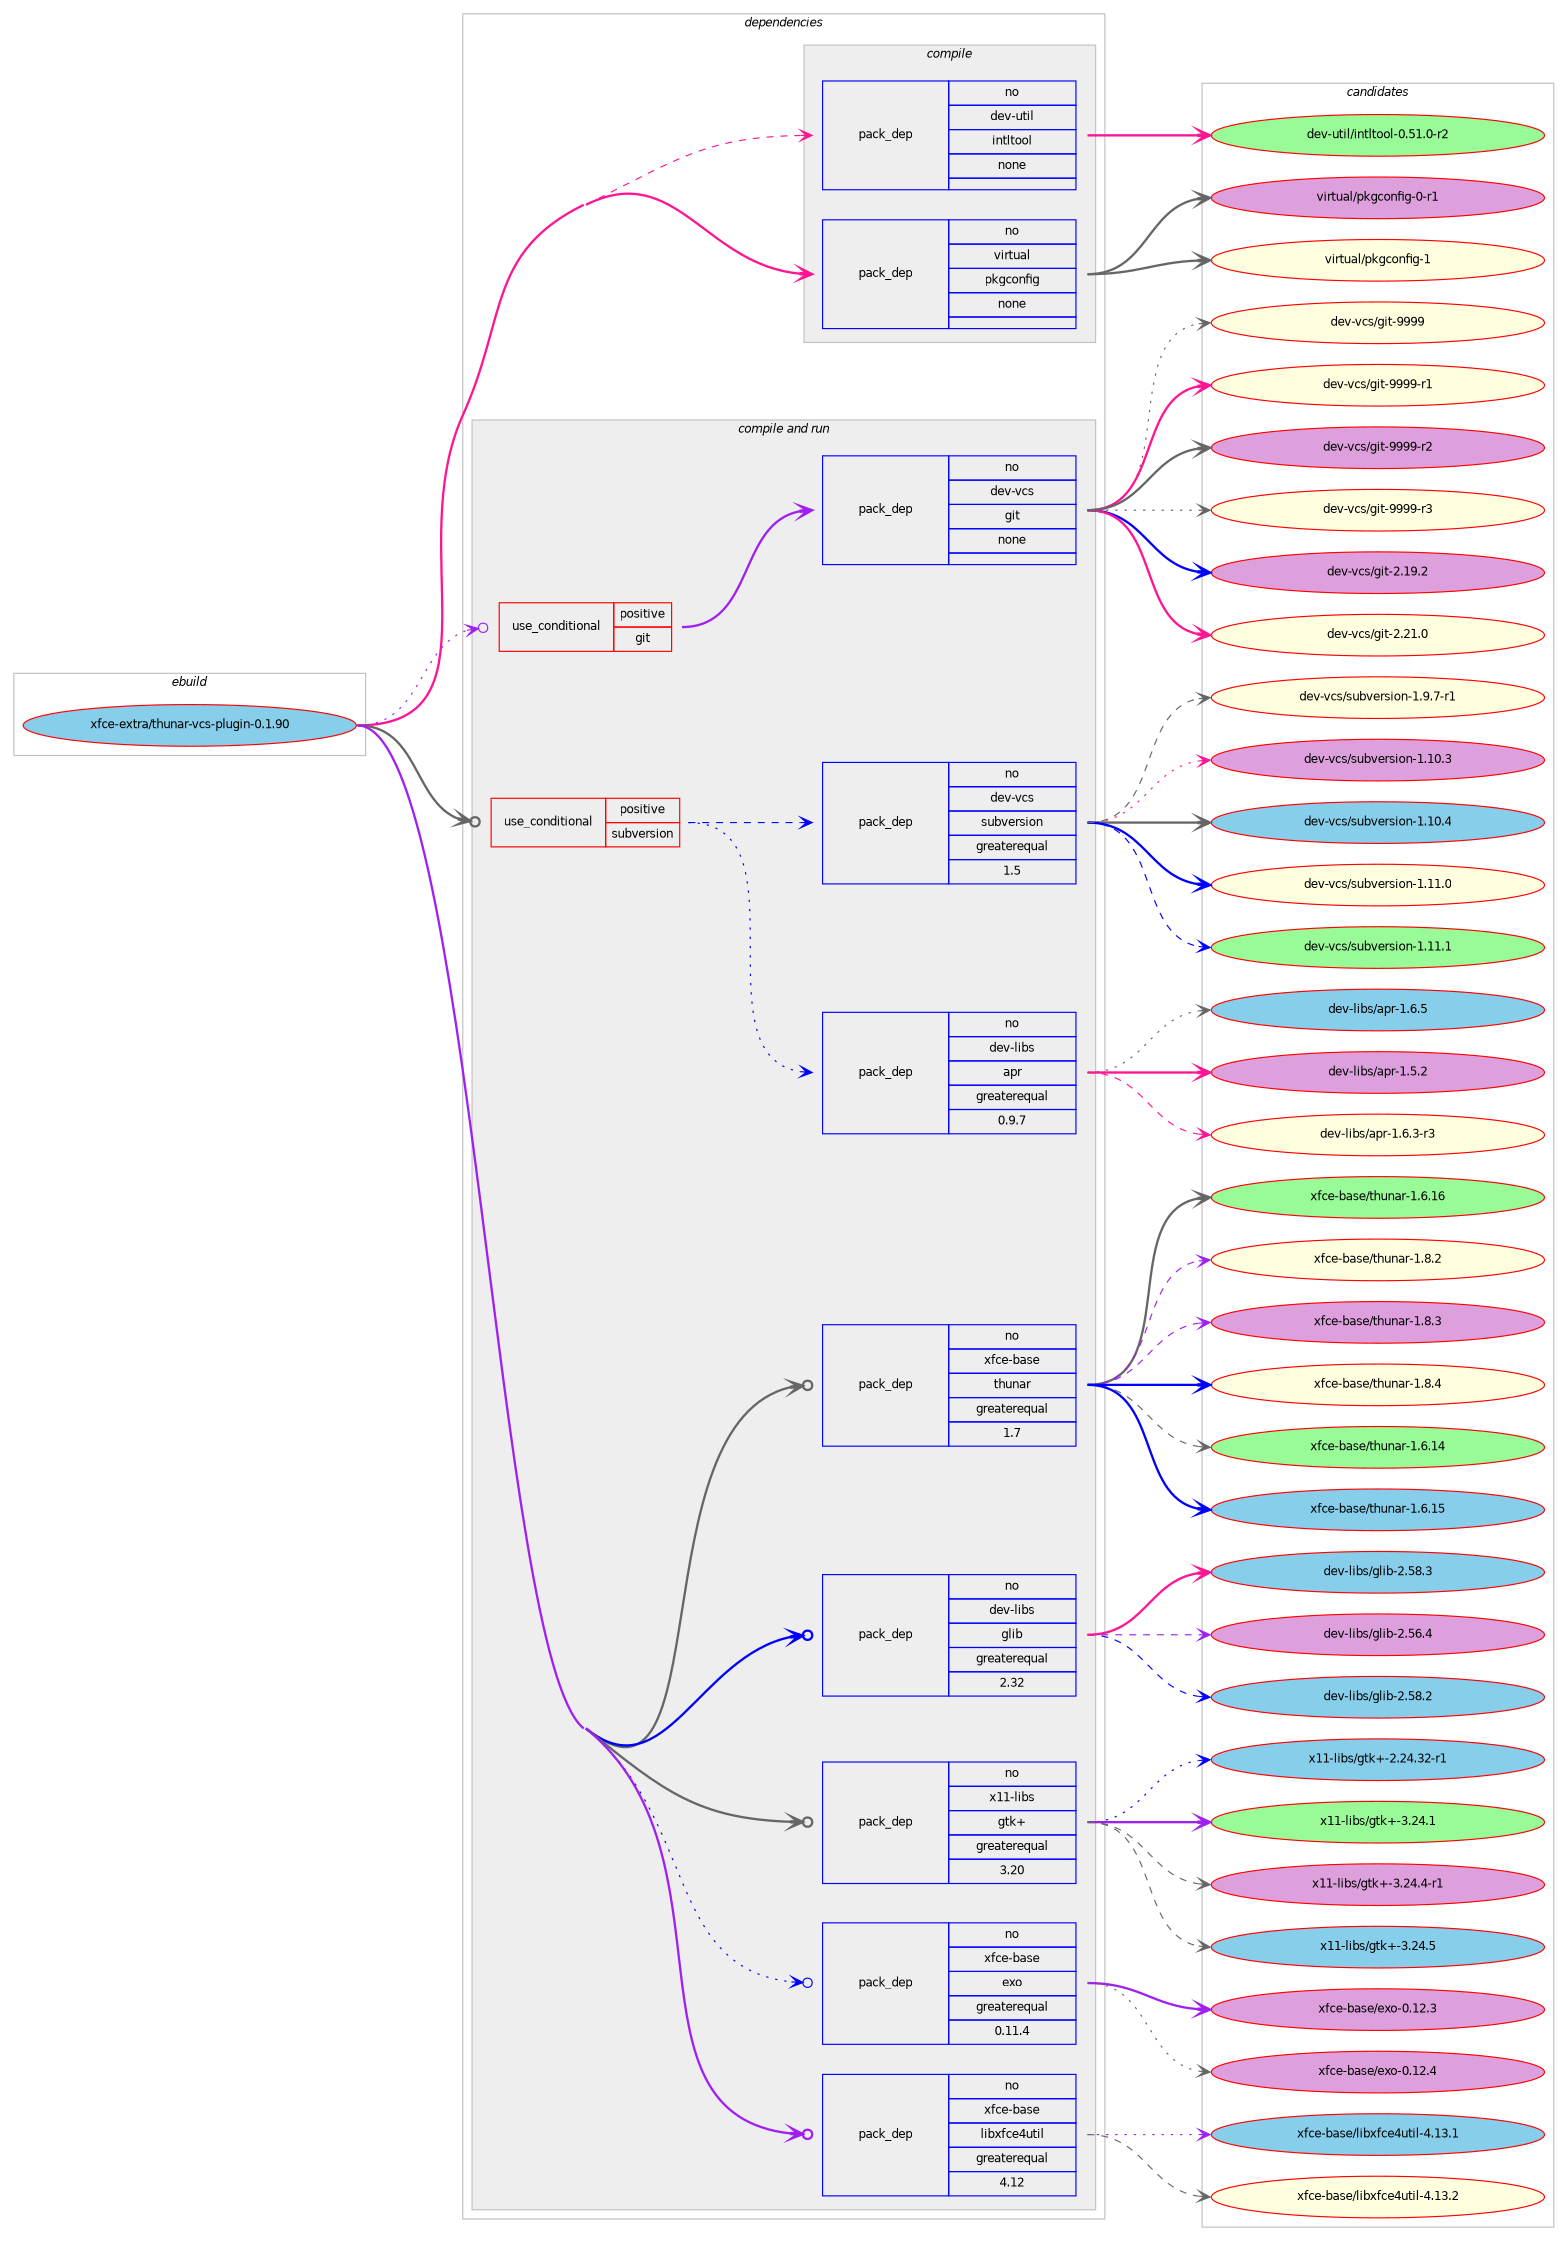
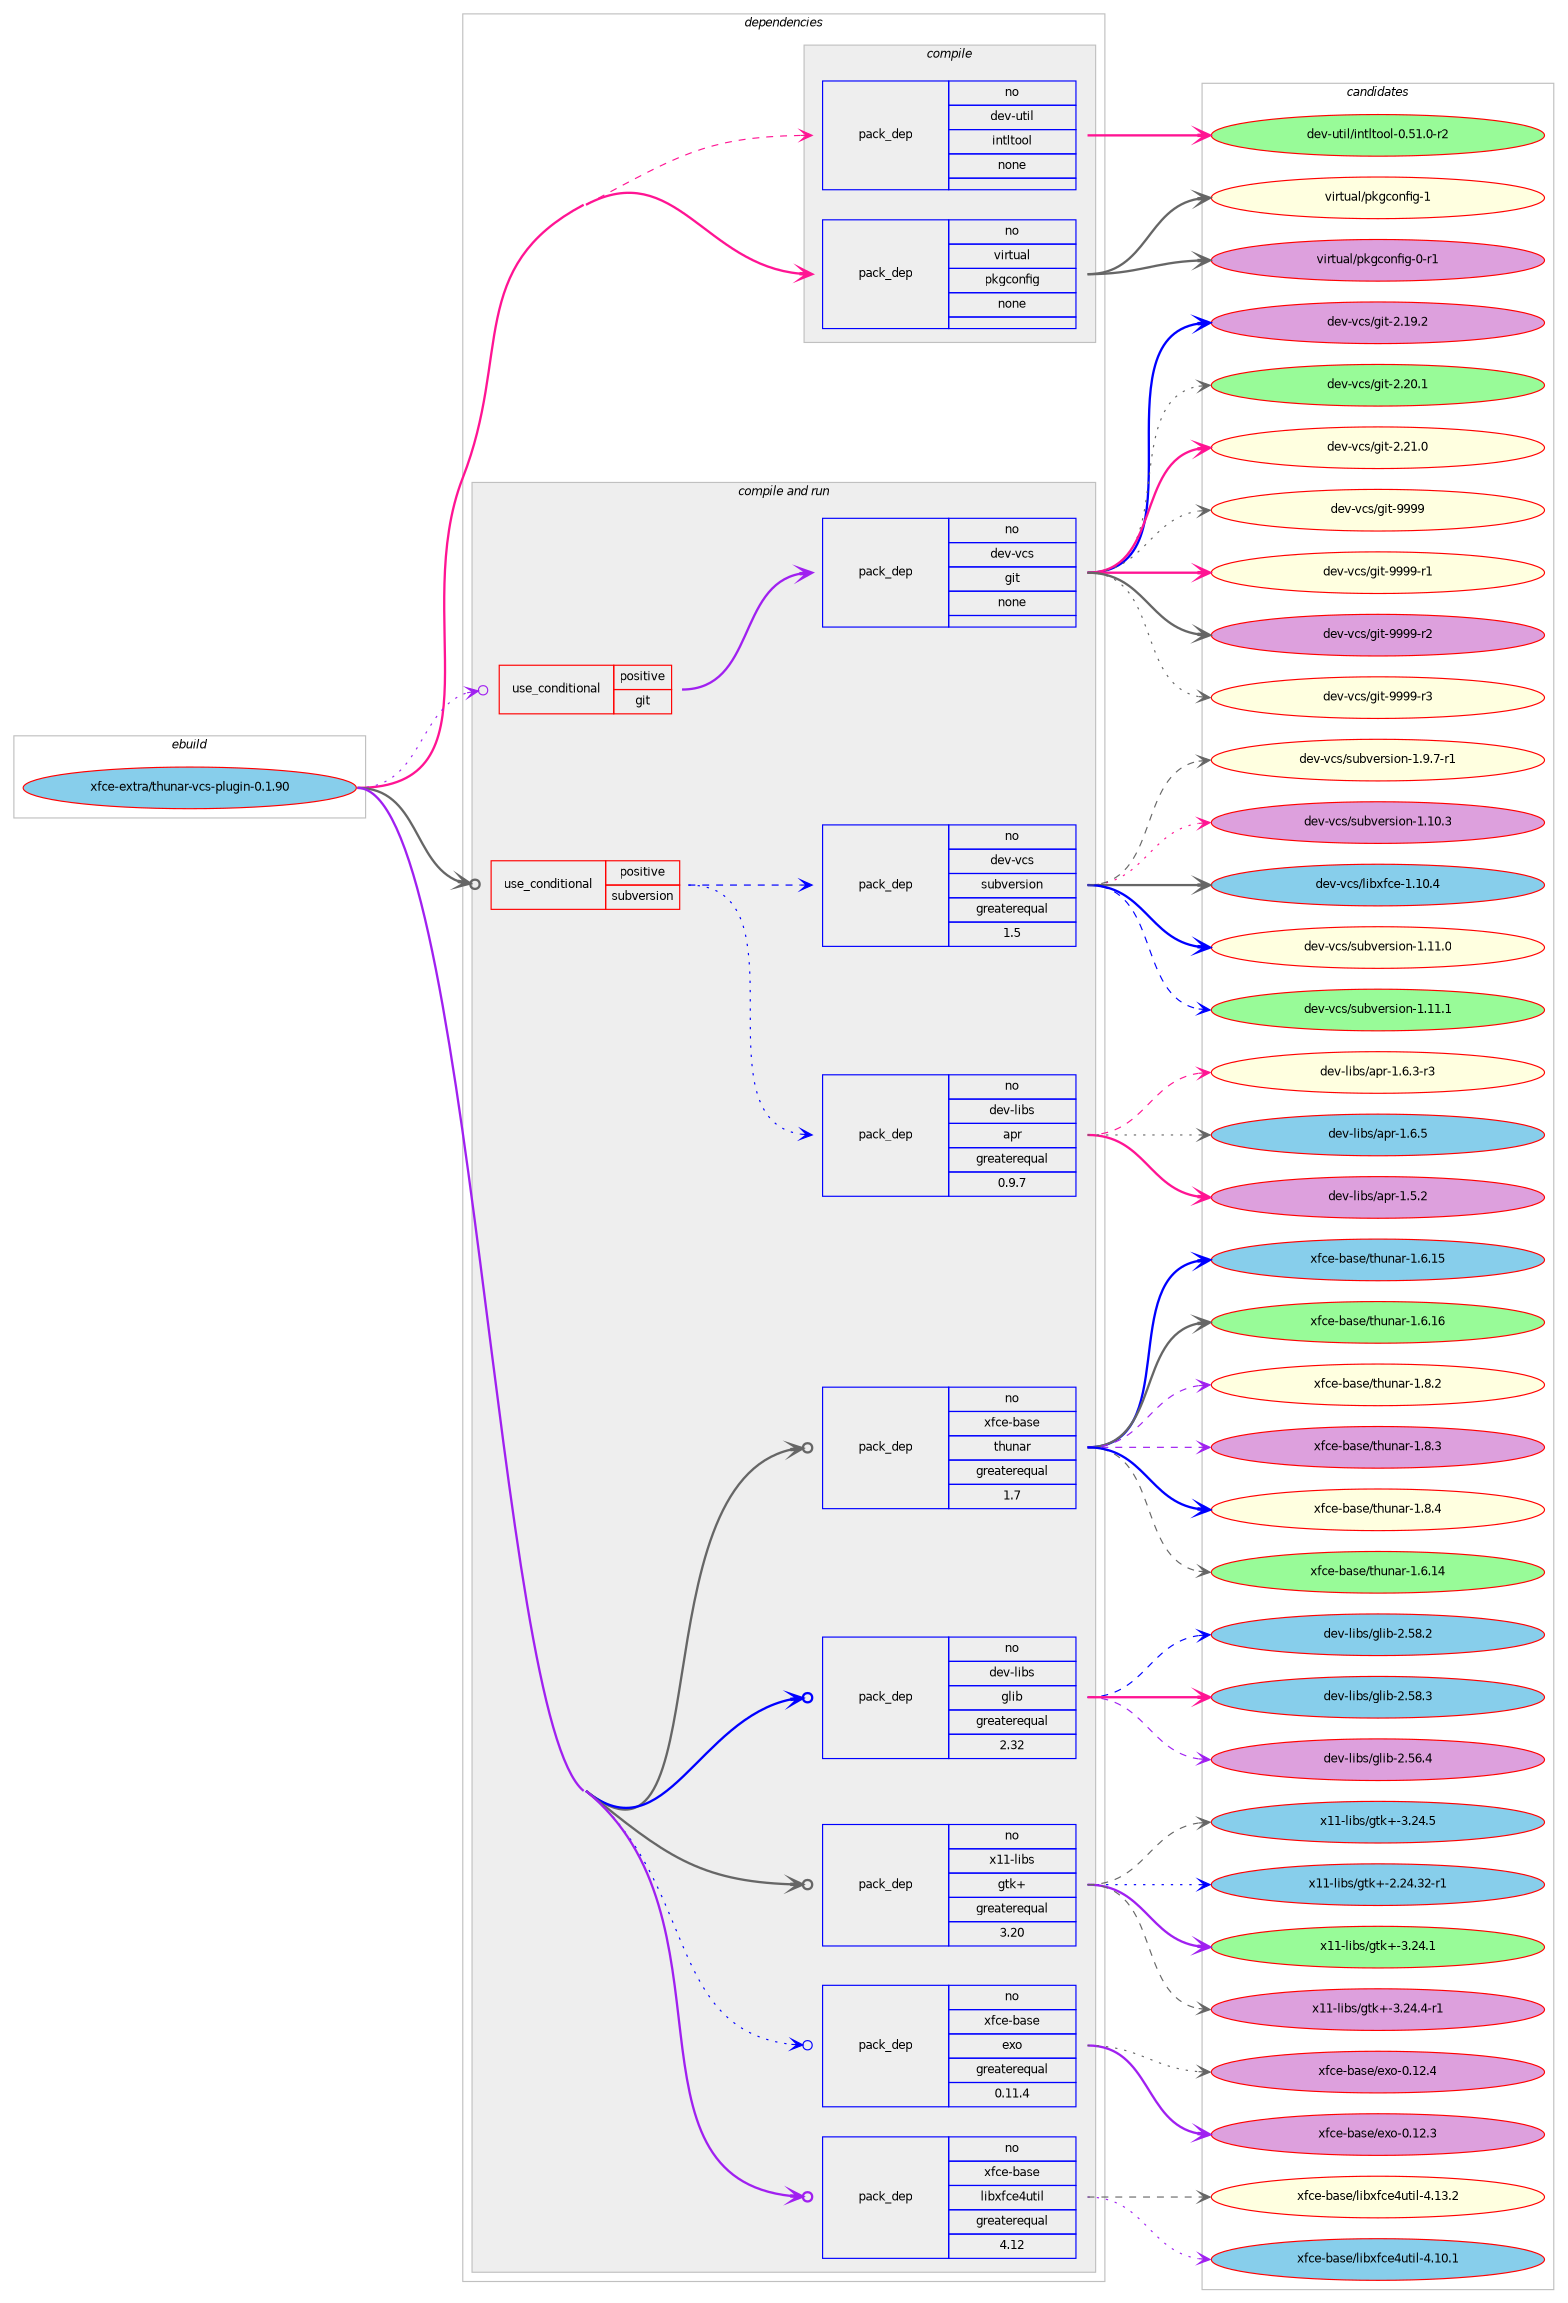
node "dev-vcs/git-2.20.1": added
node "dev-vcs/subversion-1.10.4": label "dev-vcs/subversion-1.10.4" -> "dev-vcs/libxfce-1.10.4"
node "xfce-base/libxfce4util-4.13.1": label "xfce-base/libxfce4util-4.13.1" -> "xfce-base/libxfce4util-4.10.1"
